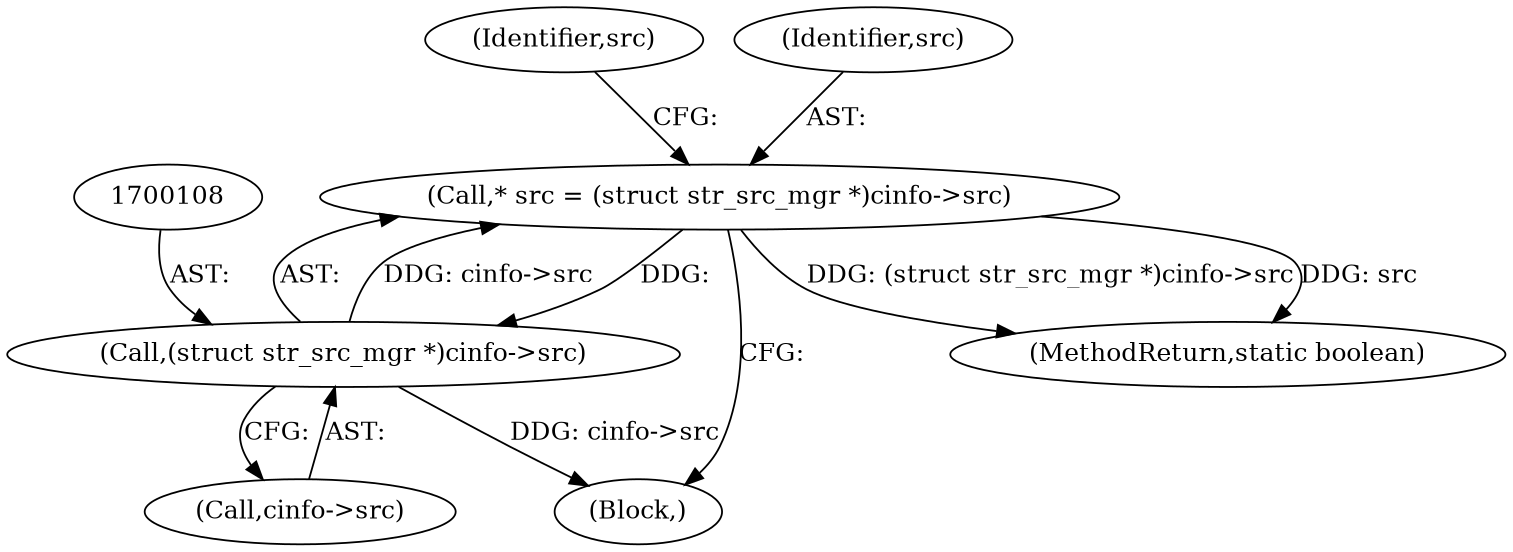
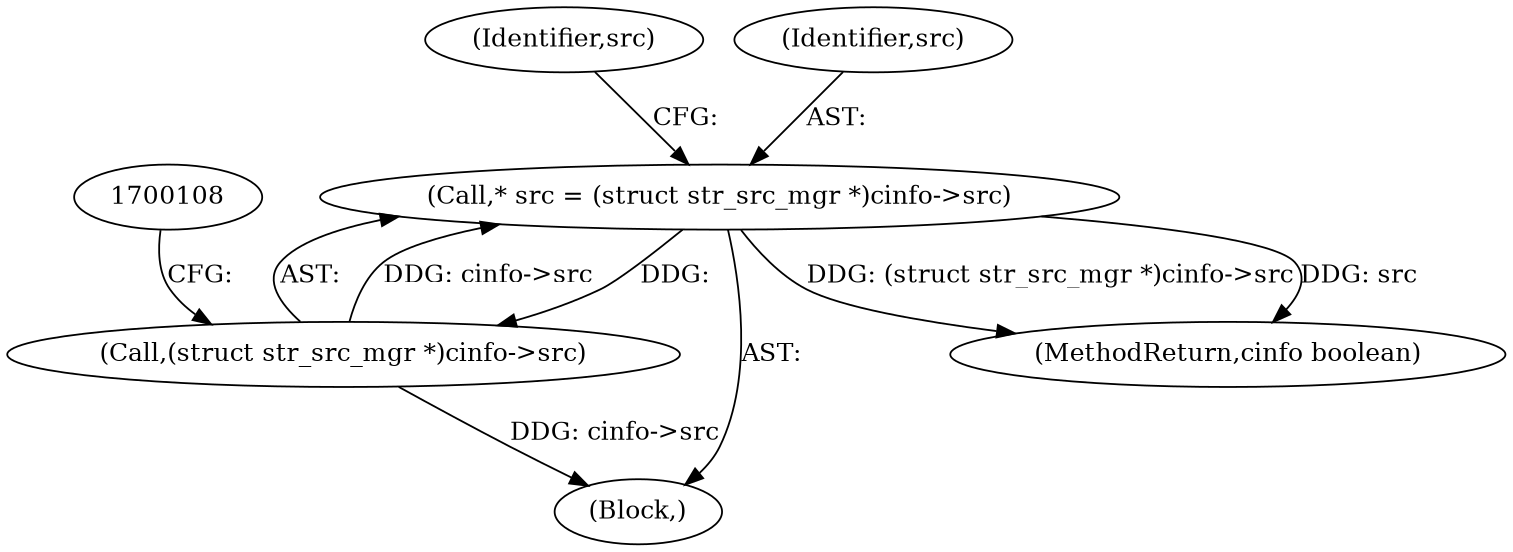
edge "1700108" -> "(Call,(struct str_src_mgr *)cinfo->src)": label "AST: " -> "CFG: "
edge "(Call,* src = (struct str_src_mgr *)cinfo->src)" -> "(Block,)": label "CFG: " -> "AST: "
node "(MethodReturn,static boolean)": label "(MethodReturn,static boolean)" -> "(MethodReturn,cinfo boolean)"
node "(Call,cinfo->src)": removed
